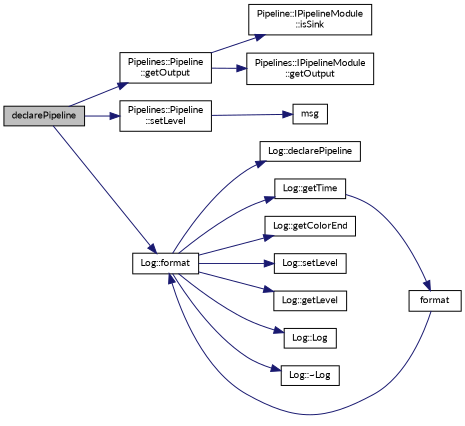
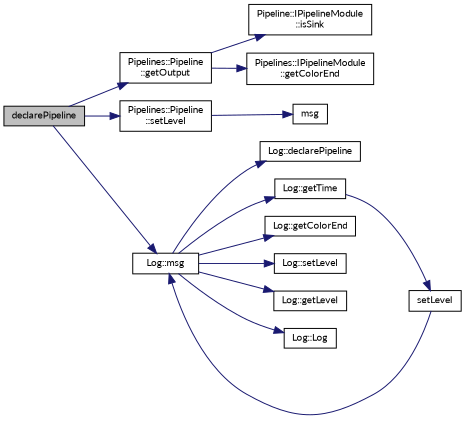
node "Pipelines::IPipelineModule ::getOutput": label "Pipelines::IPipelineModule ::getOutput" -> "Pipelines::IPipelineModule ::getColorEnd"
node "Log::format": label "Log::format" -> "Log::msg"
node "format": label "format" -> "setLevel"
node "Log::~Log": removed
